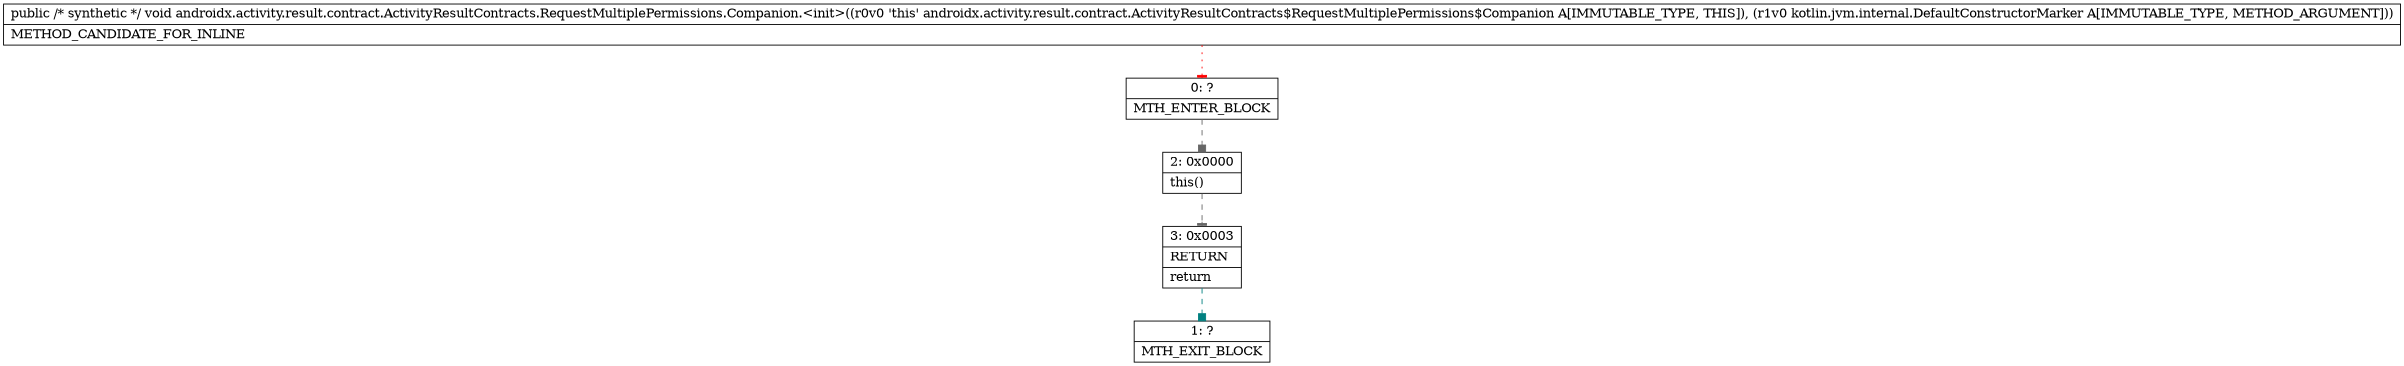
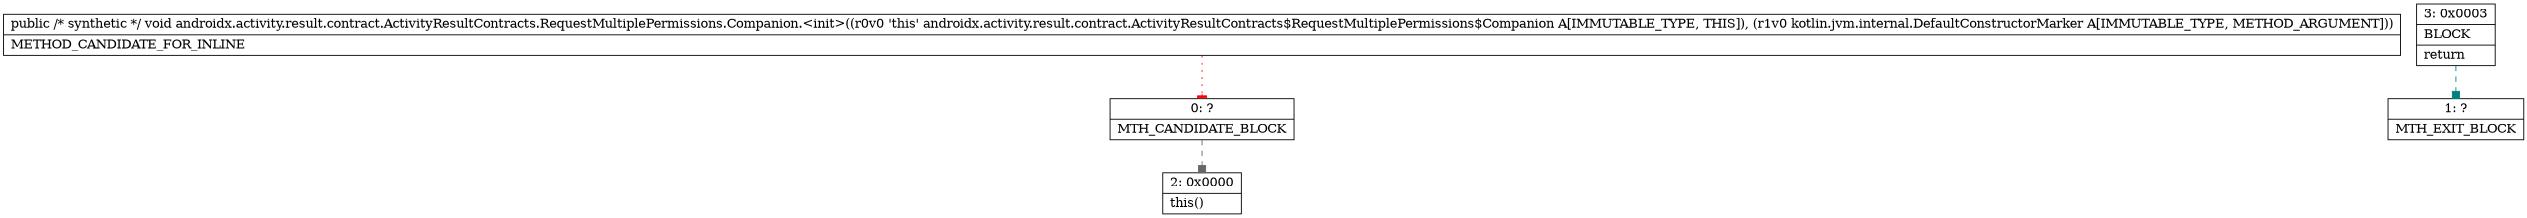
node "0: ?": text "MTH_ENTER_BLOCK" -> "MTH_CANDIDATE_BLOCK"
edge "2: 0x0000" -> "3: 0x0003": removed
node "3: 0x0003": text "RETURN" -> "BLOCK"
